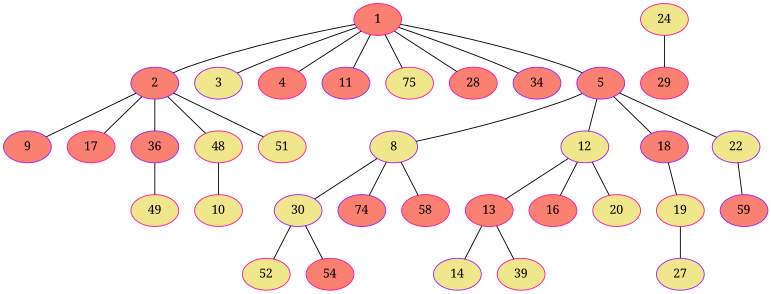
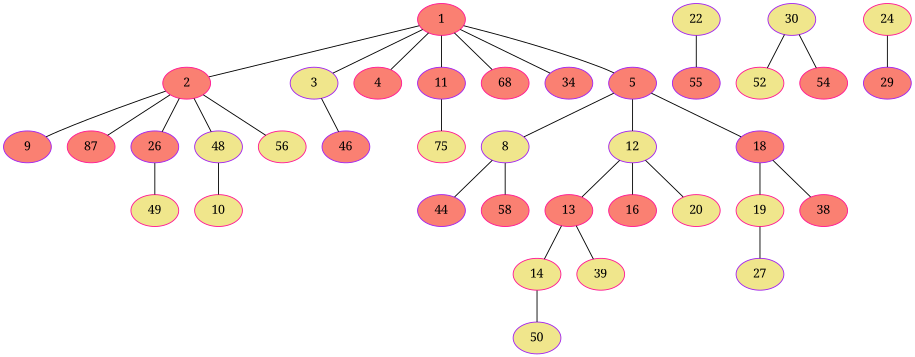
edge "1" -- "75": now "11" -- "75"
node "2": color purple -> deeppink
node "28": label "28" -> "68"
node "29": color deeppink -> purple
edge "5" -- "22": removed
node "17": label "17" -> "87"
node "36": label "36" -> "26"
node "48": color deeppink -> purple
node "51": label "51" -> "56"
node "46": added
edge "8" -- "30": removed
node "74": label "74" -> "44"
node "59": label "59" -> "55"
node "38": added
node "14": color purple -> deeppink
node "50": added
